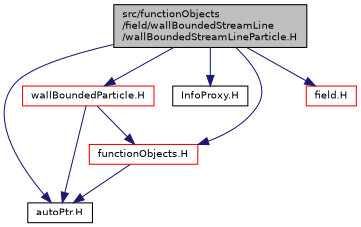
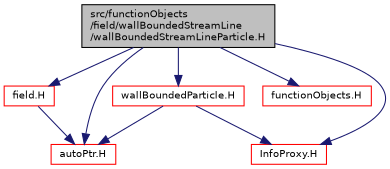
node "InfoProxy.H": color black -> red
edge "wallBoundedParticle.H" -> "functionObjects.H": now "wallBoundedParticle.H" -> "InfoProxy.H"
edge "functionObjects.H" -> "autoPtr.H": now "field.H" -> "autoPtr.H"
node "autoPtr.H": color black -> red
